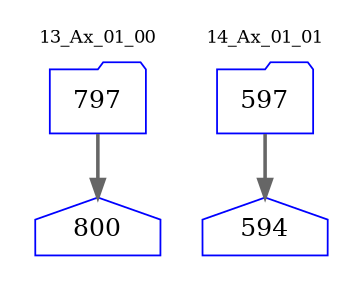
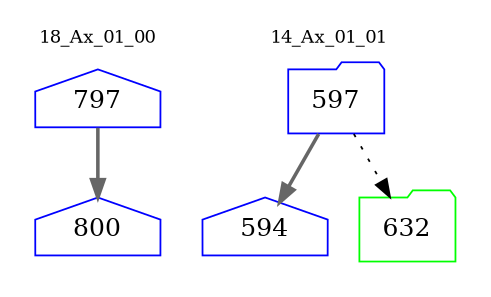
cluster "13_Ax_01_00": label "13_Ax_01_00" -> "18_Ax_01_00"
node "797": shape folder -> house
node "632": added
